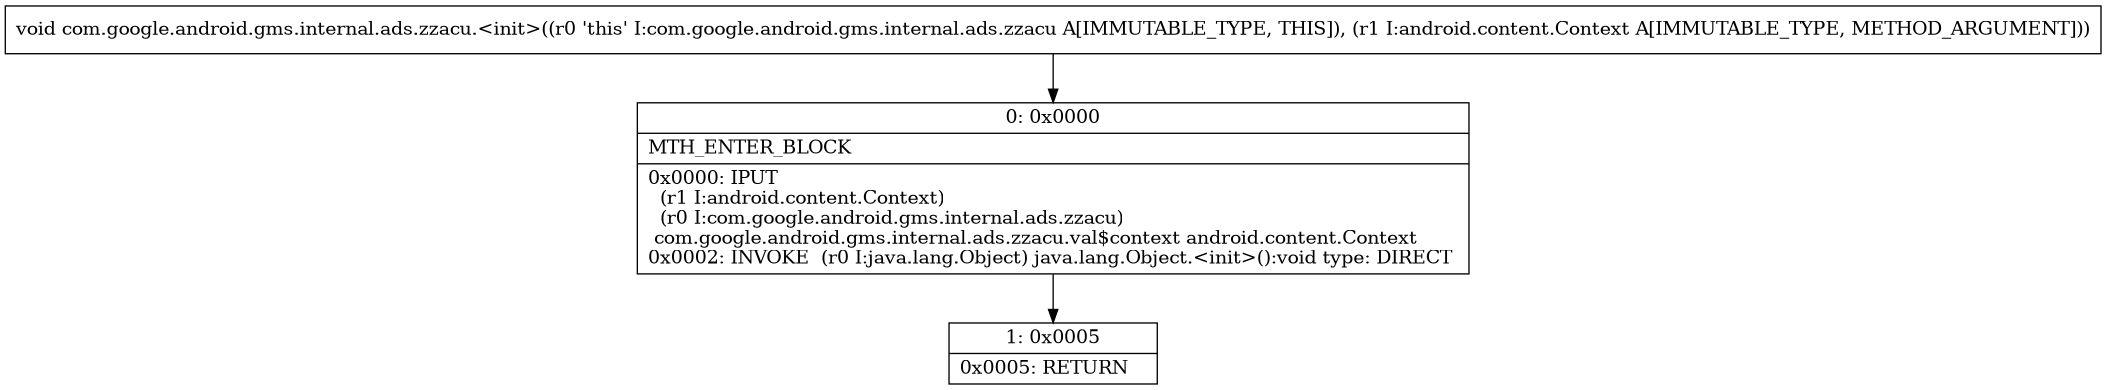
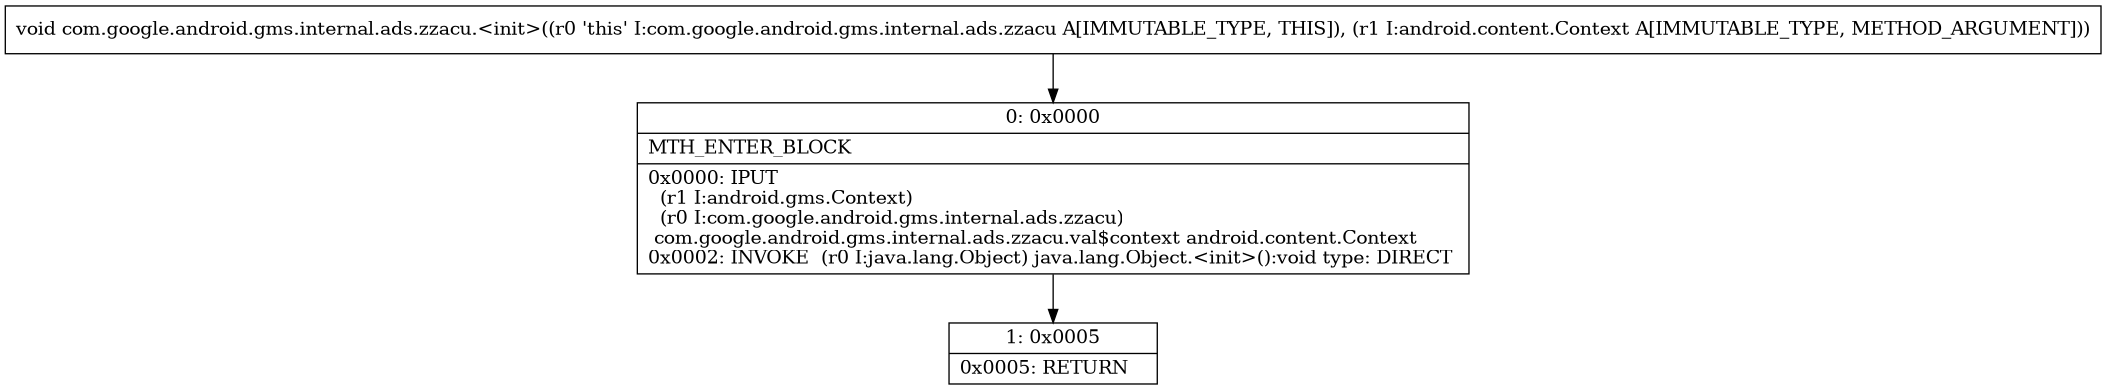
node "0: 0x0000": text "(r1 I:android.content.Context)" -> "(r1 I:android.gms.Context)"
